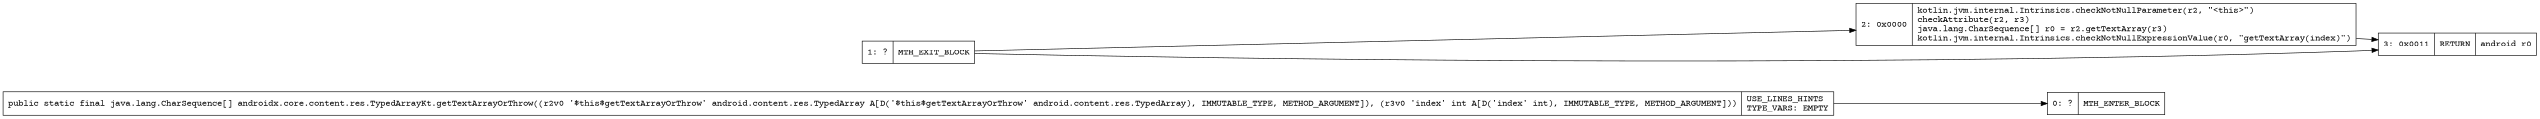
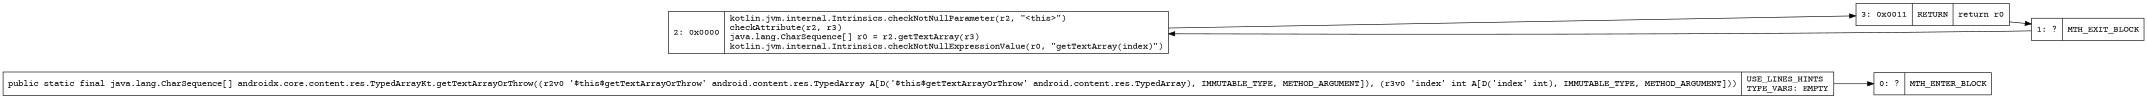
node "3: 0x0011": text "android r0" -> "return r0"
edge "1: ?" -> "3: 0x0011": reversed
